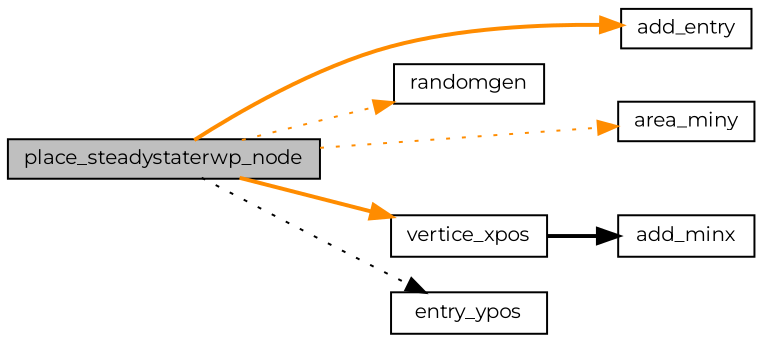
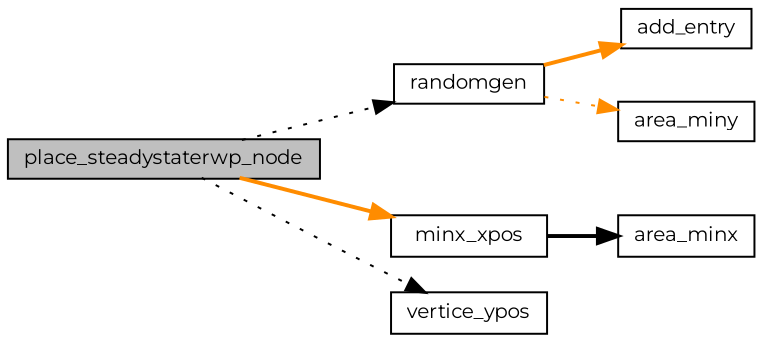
edge "place_steadystaterwp_node" -> "add_entry": now "randomgen" -> "add_entry"
edge "place_steadystaterwp_node" -> "randomgen": color darkorange -> black
edge "place_steadystaterwp_node" -> "area_miny": now "randomgen" -> "area_miny"
node "vertice_xpos": label "vertice_xpos" -> "minx_xpos"
node "add_minx": label "add_minx" -> "area_minx"
node "entry_ypos": label "entry_ypos" -> "vertice_ypos"
